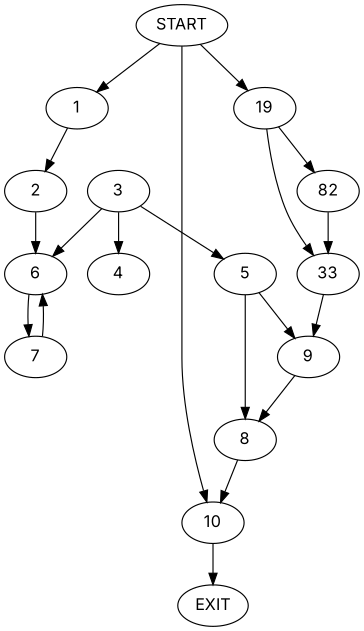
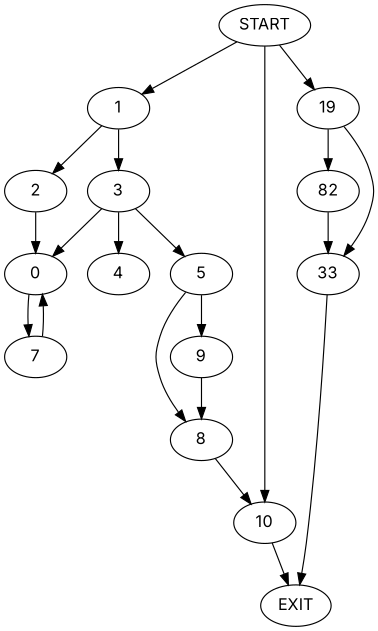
edge "1" -> "3": added
node "6": label "6" -> "0"
edge "33" -> "9": now "33" -> "EXIT"
